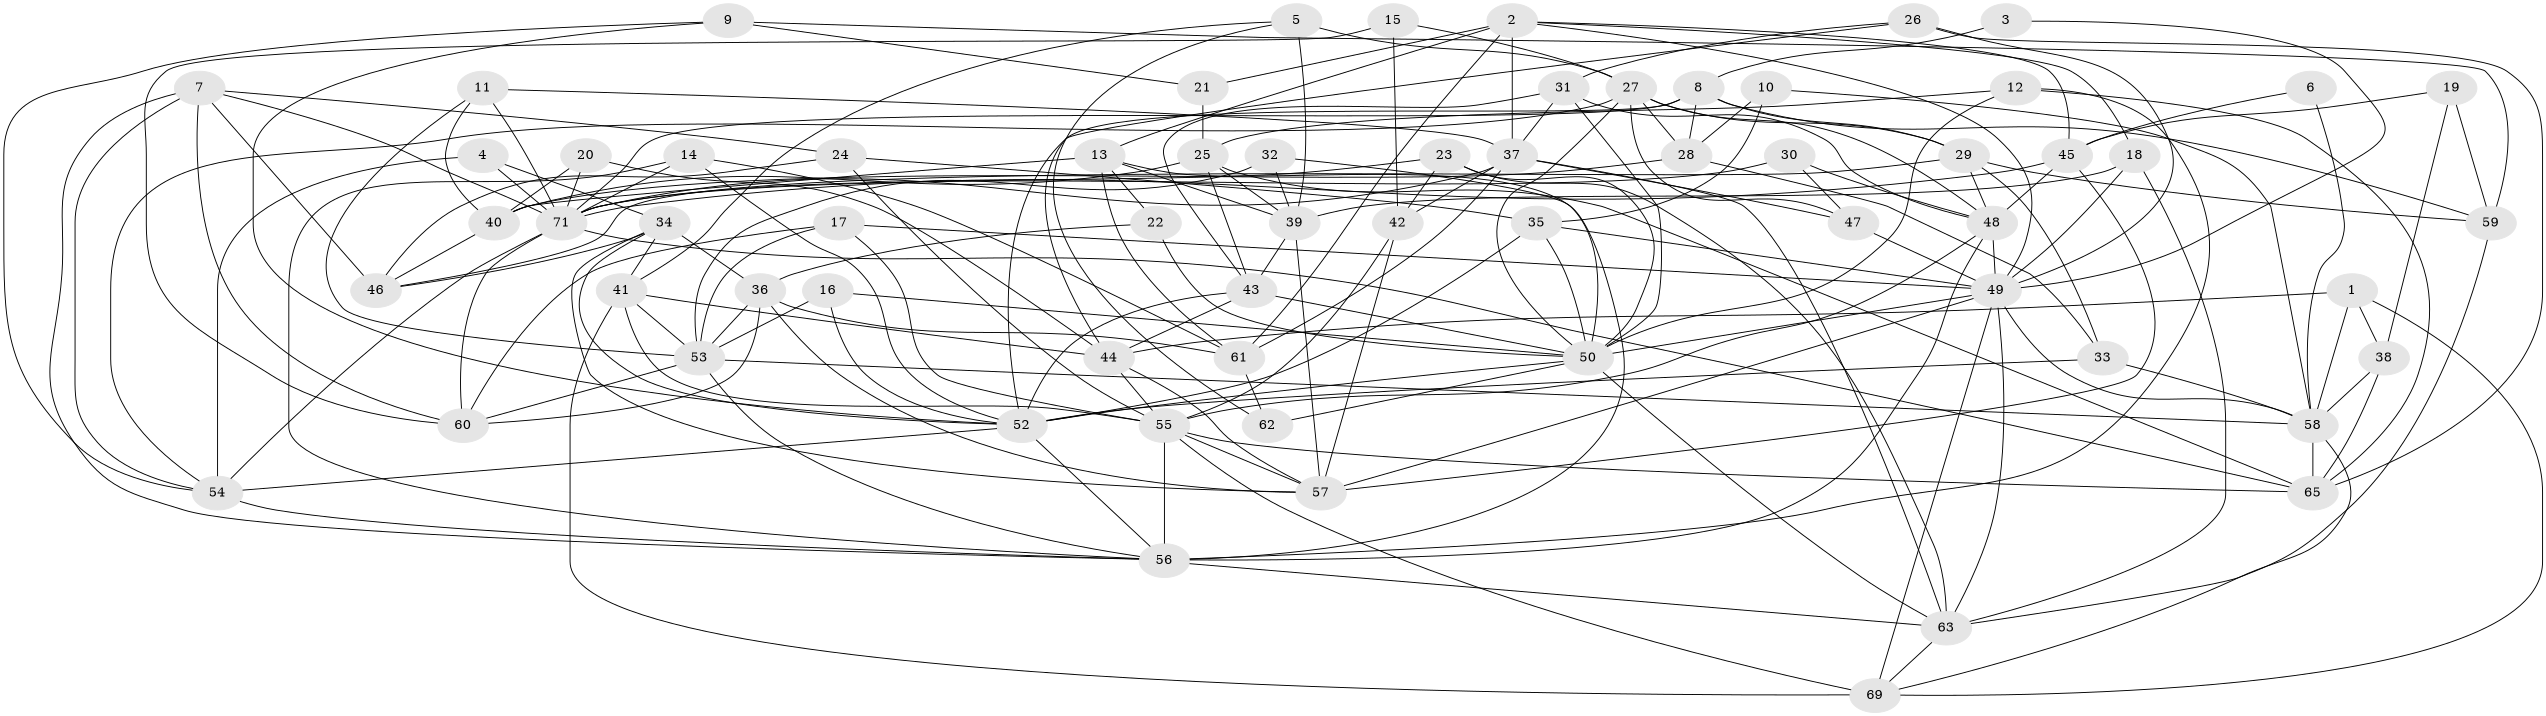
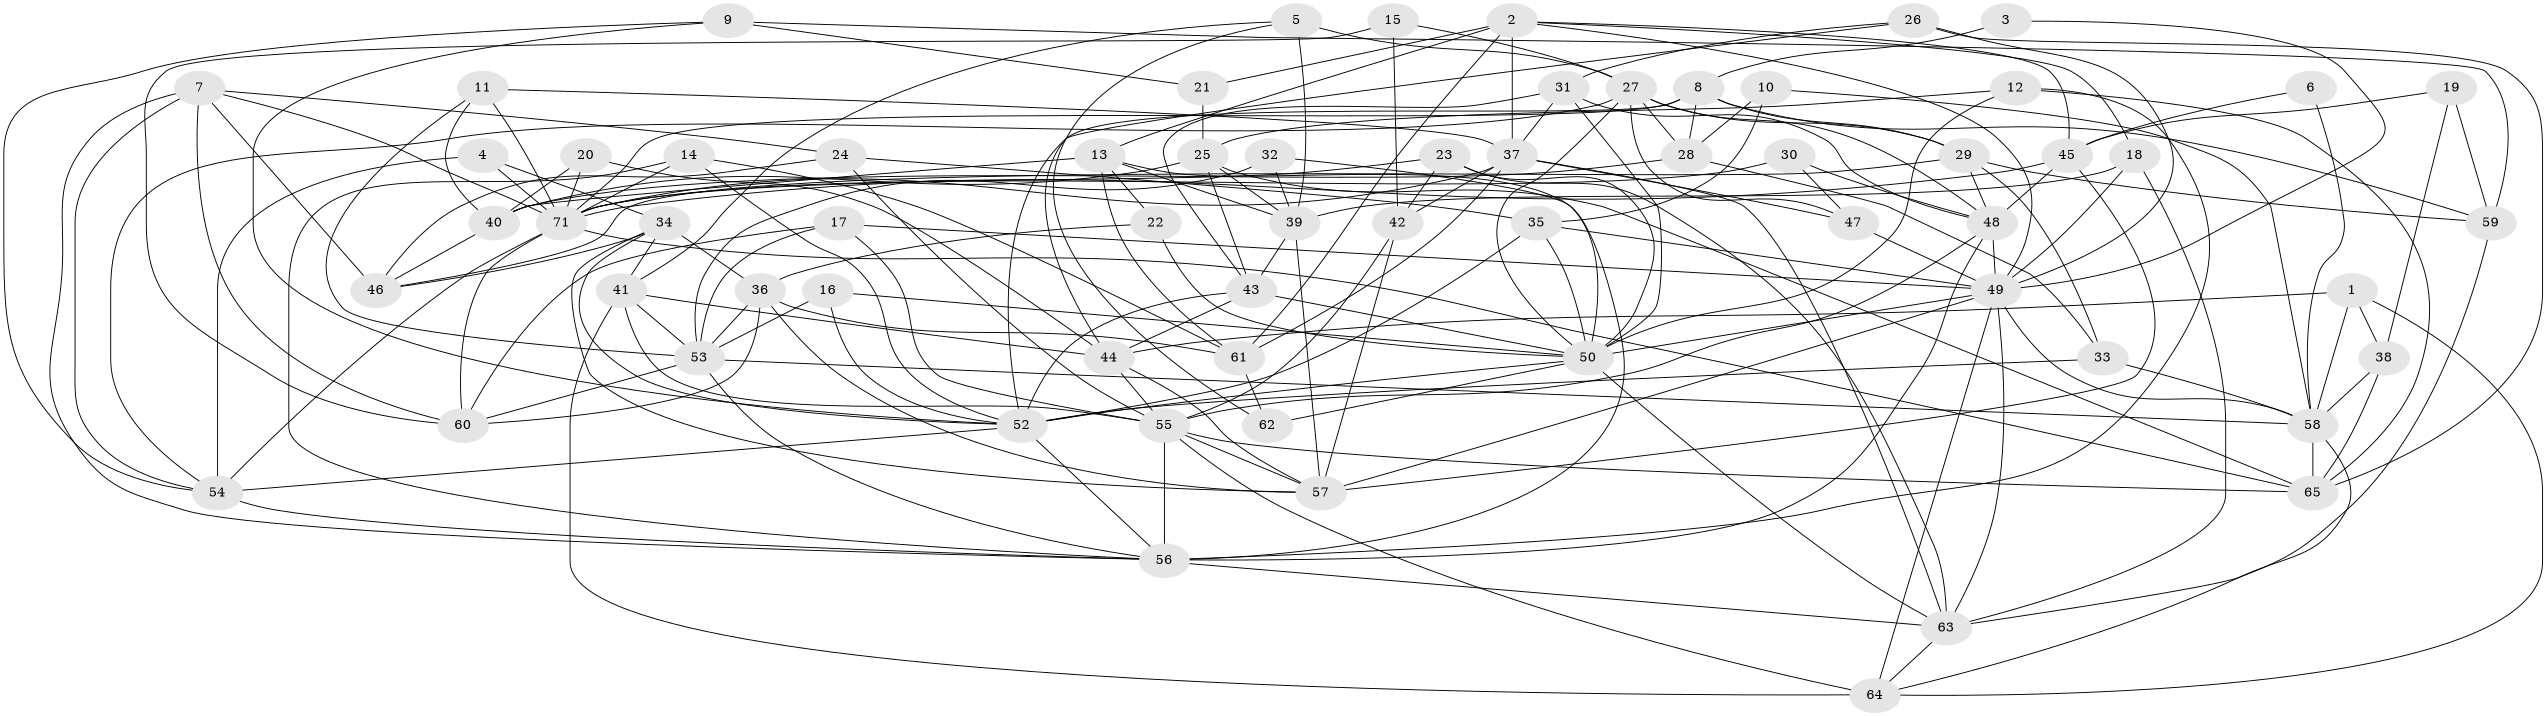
node "69": label "69" -> "64"
